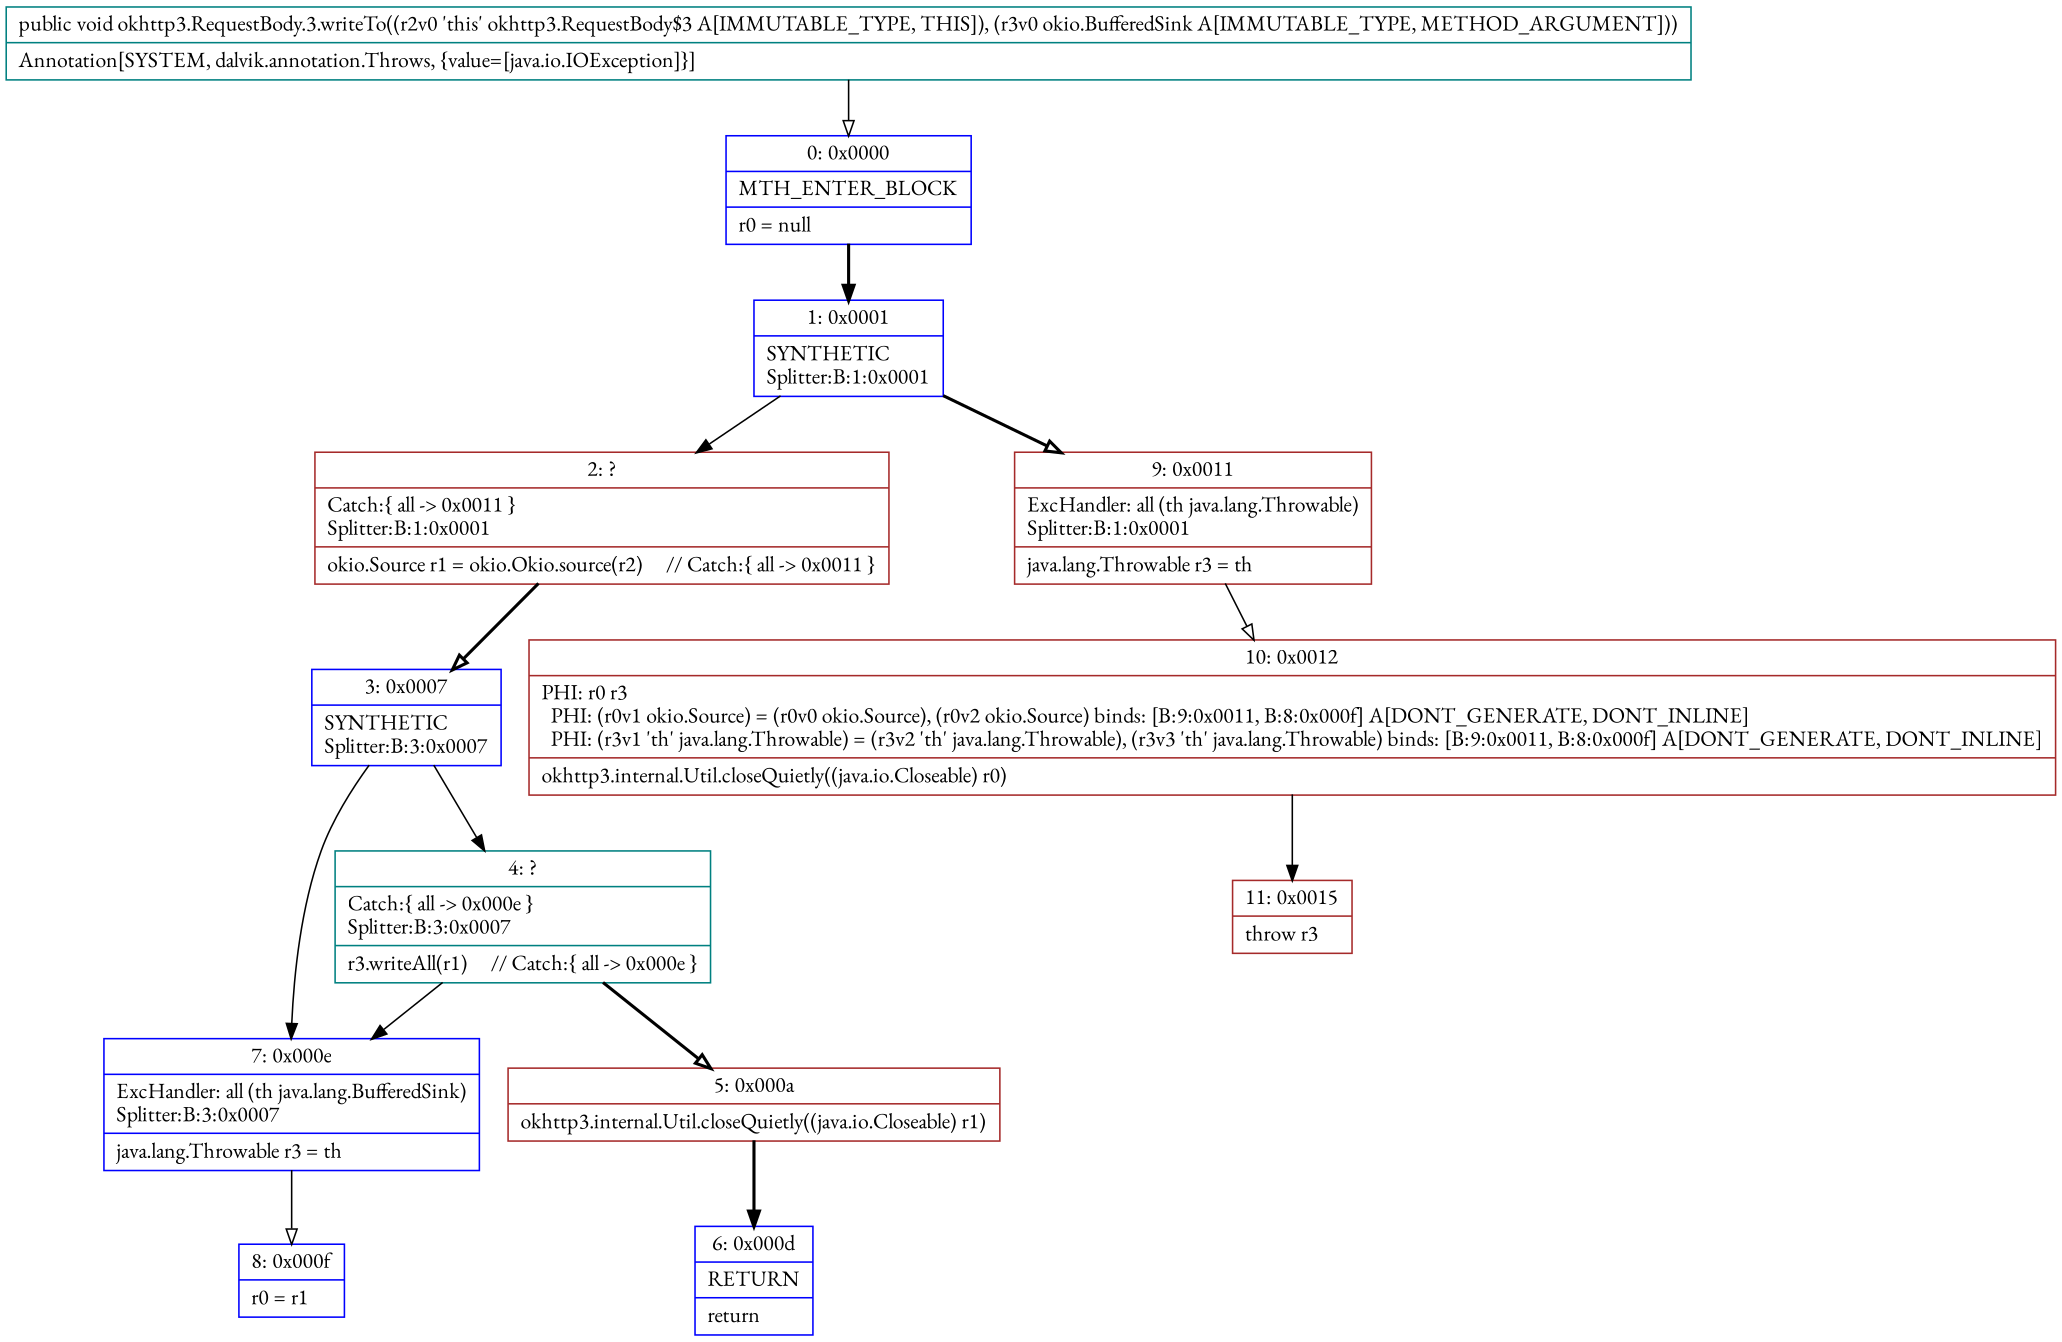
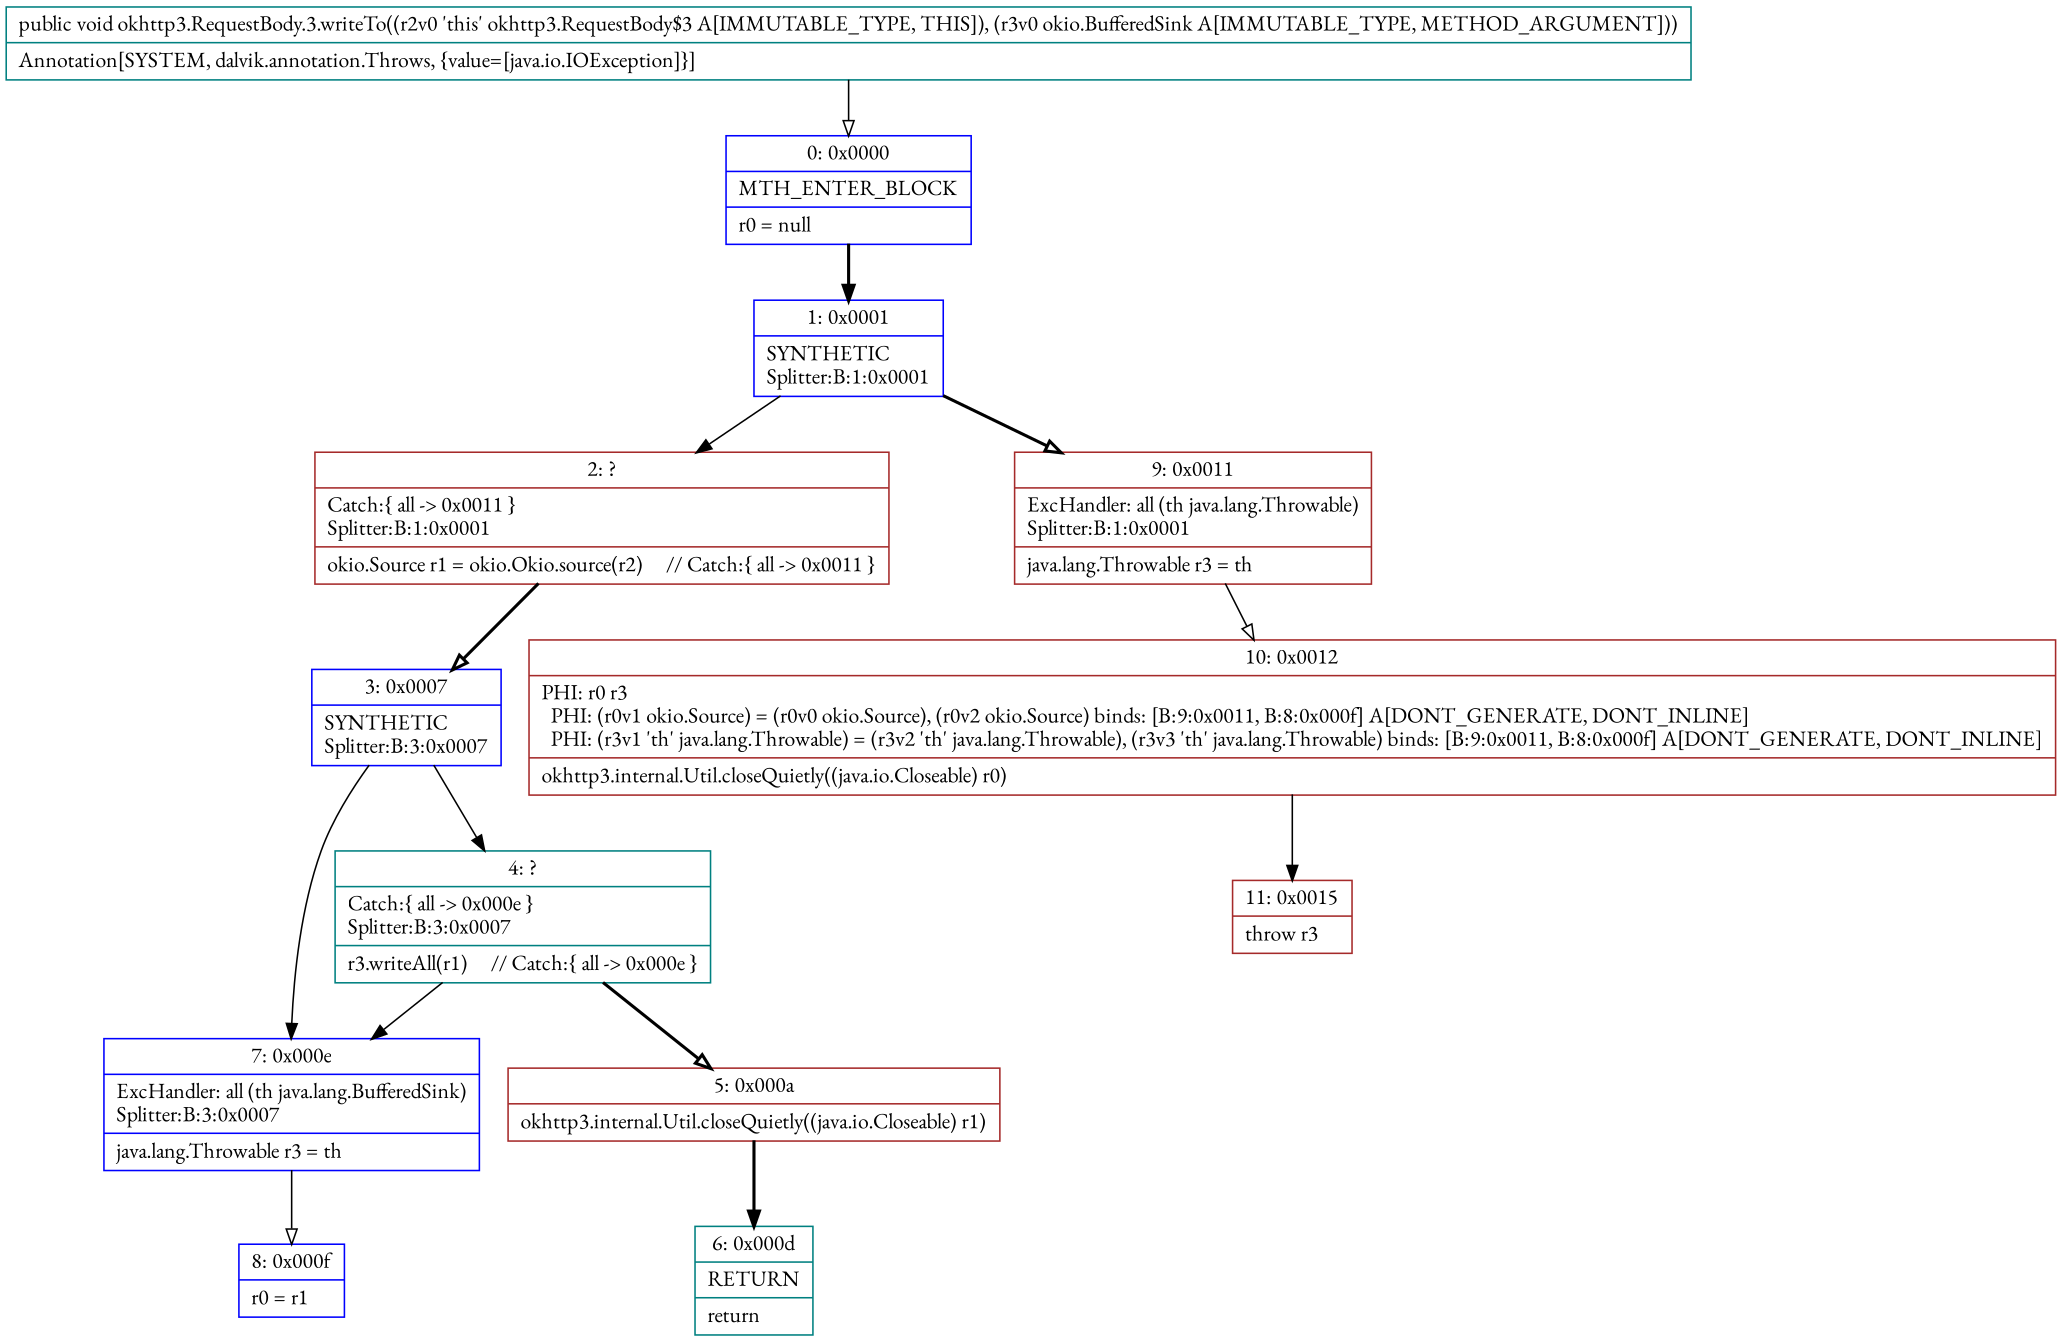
node "6: 0x000d": color blue -> teal
